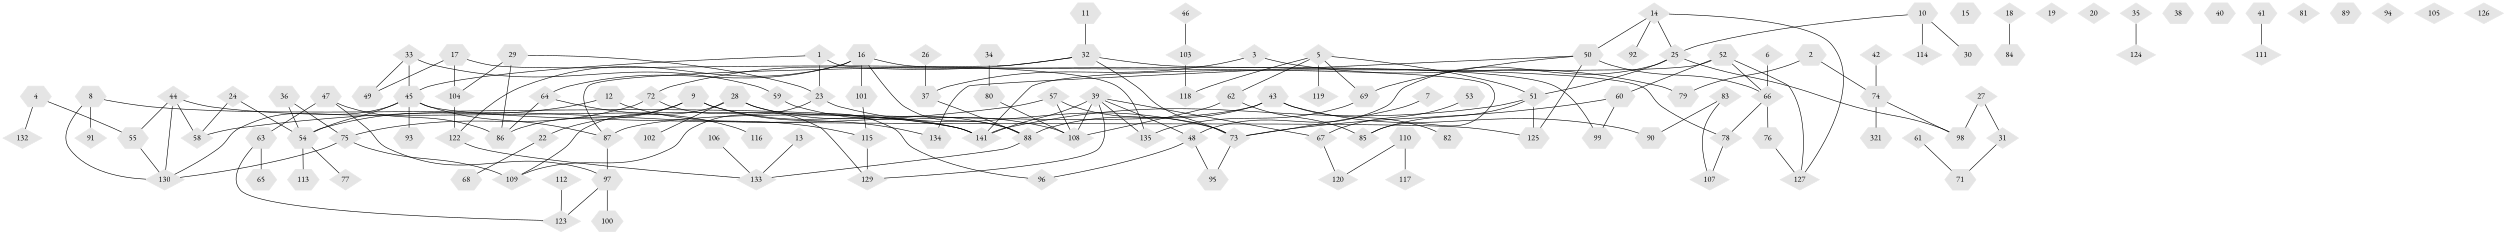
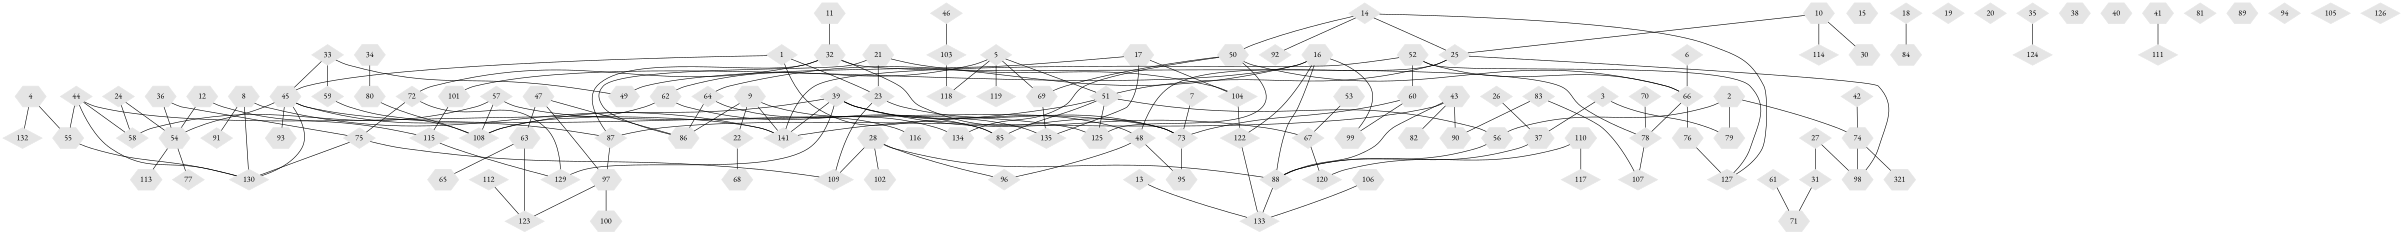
node "29": label "29" -> "21"
node "70": added
node "56": added
